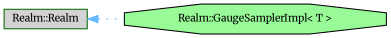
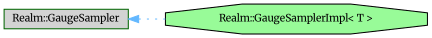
node "Realm::Realm": label "Realm::Realm" -> "Realm::GaugeSampler"
